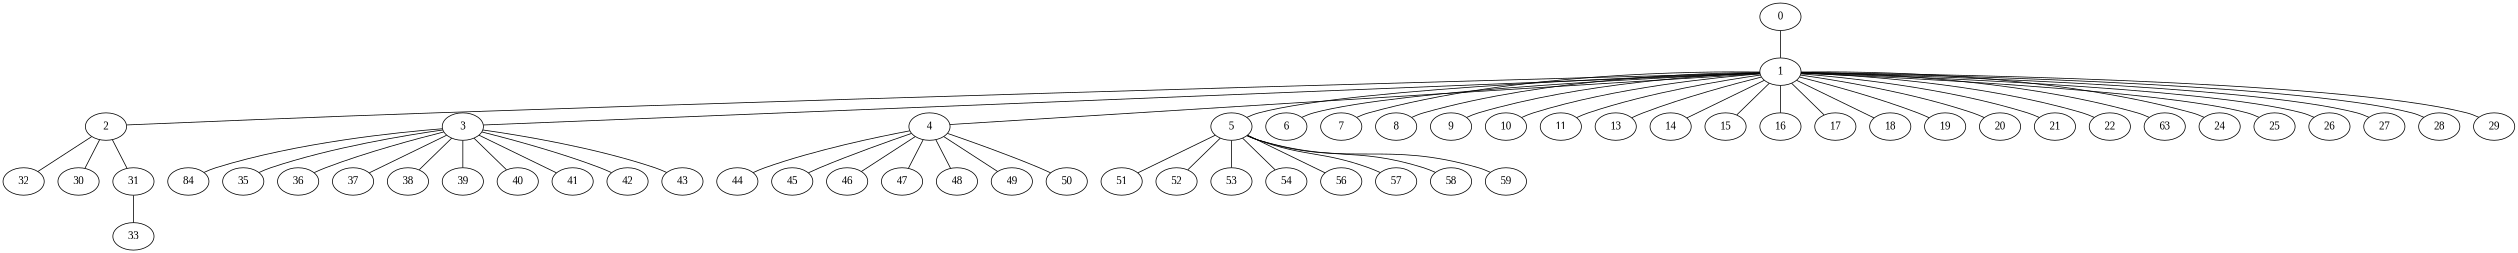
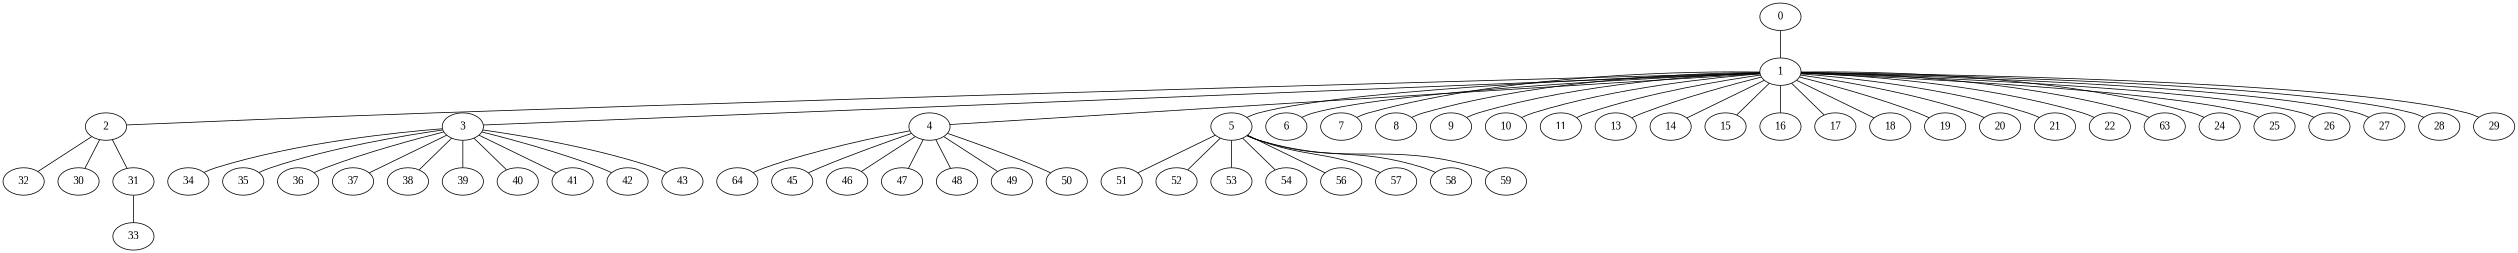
node "84": label "84" -> "34"
node "44": label "44" -> "64"
